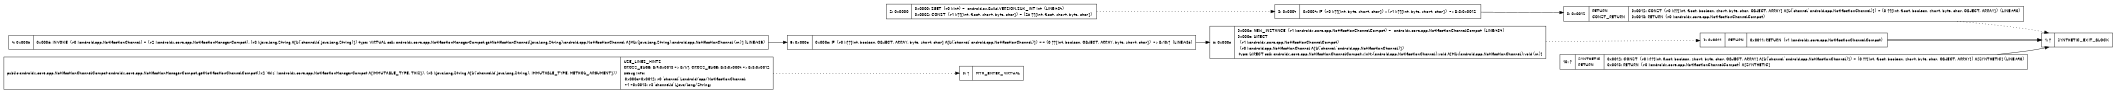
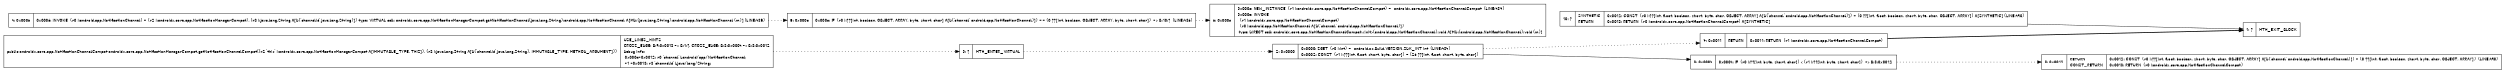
edge "2: 0x0000" -> "3: 0x0004": style dotted -> solid
edge "3: 0x0004" -> "8: 0x0012": style solid -> dotted
edge "8: 0x0012" -> "1: ?": removed
node "6: 0x000c": text "0x000e: DIRECT" -> "0x000e: INVOKE"
node "1: ?": text "SYNTHETIC_EXIT_BLOCK" -> "MTH_EXIT_BLOCK"
edge "6: 0x000c" -> "7: 0x0011": now "2: 0x0000" -> "7: 0x0011"
edge "4: 0x0006" -> "5: 0x000a": style solid -> dotted
edge "5: 0x000a" -> "6: 0x000c": style solid -> dotted
edge "0: ?" -> "2: 0x0000": added
